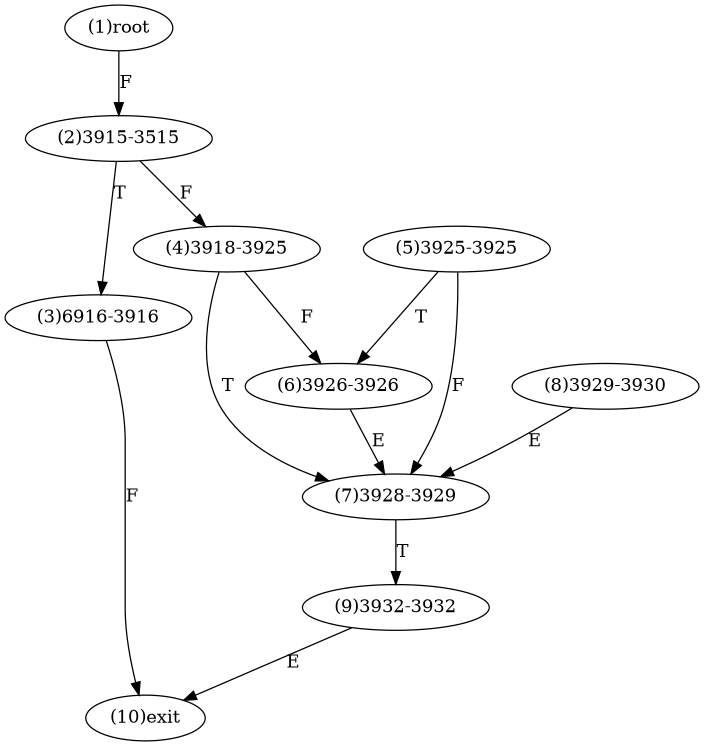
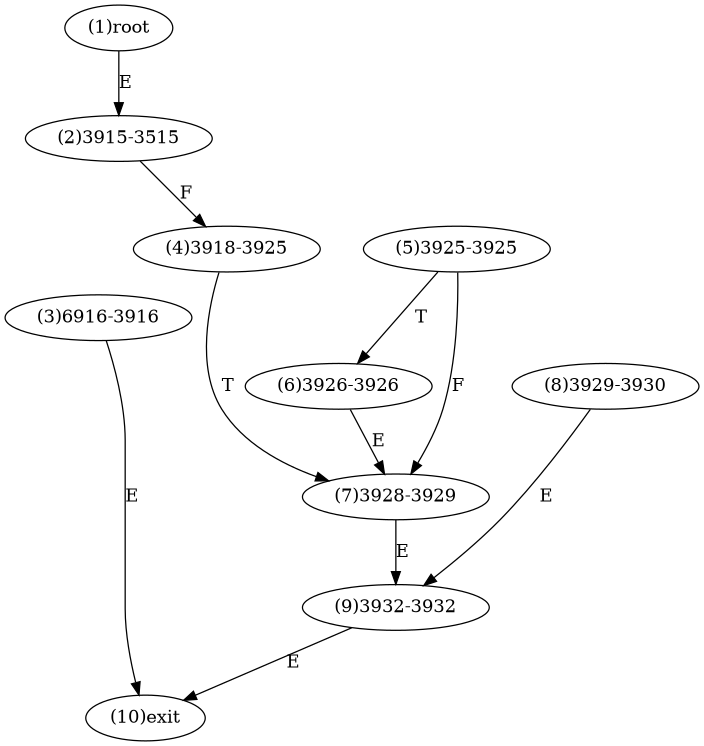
edge "(1)root" -> "(2)3915-3515": label "F" -> "E"
edge "(2)3915-3515" -> "(3)6916-3916": removed, label "T"
edge "(4)3918-3925" -> "(6)3926-3926": removed, label "F"
edge "(8)3929-3930" -> "(7)3928-3929": now "(8)3929-3930" -> "(9)3932-3932"
edge "(3)6916-3916" -> "(10)exit": label "F" -> "E"
edge "(7)3928-3929" -> "(9)3932-3932": label "T" -> "E"
